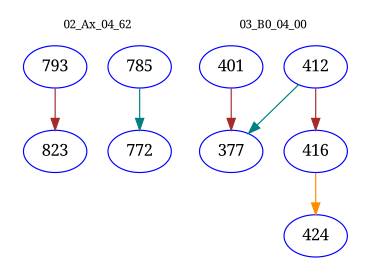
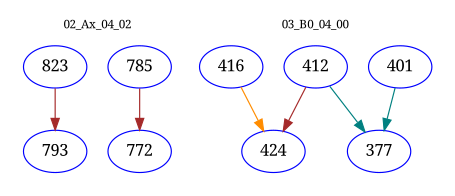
cluster "02_Ax_04_62": label "02_Ax_04_62" -> "02_Ax_04_02"
edge "793" -> "823": reversed
edge "785" -> "772": color teal -> brown
edge "401" -> "377": color brown -> teal
edge "412" -> "416": now "412" -> "424"
